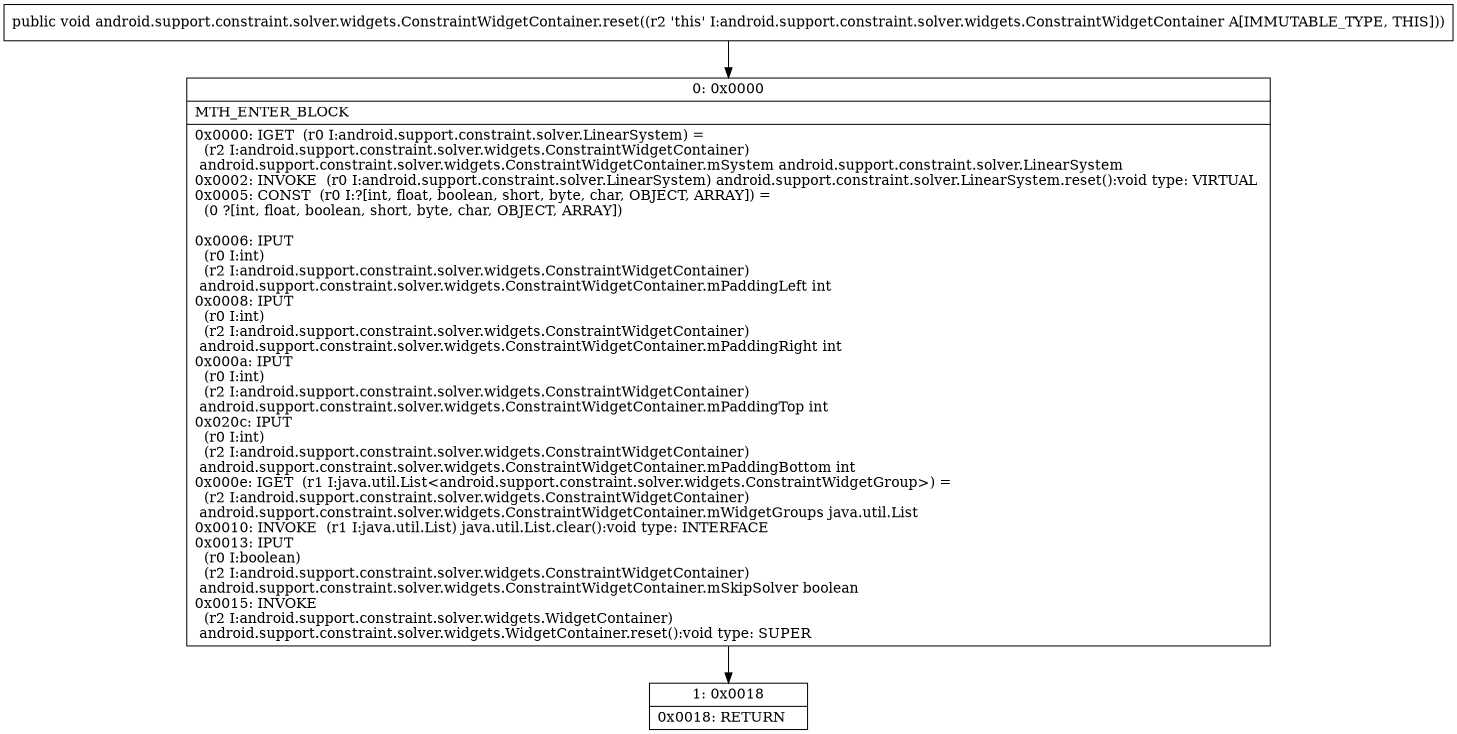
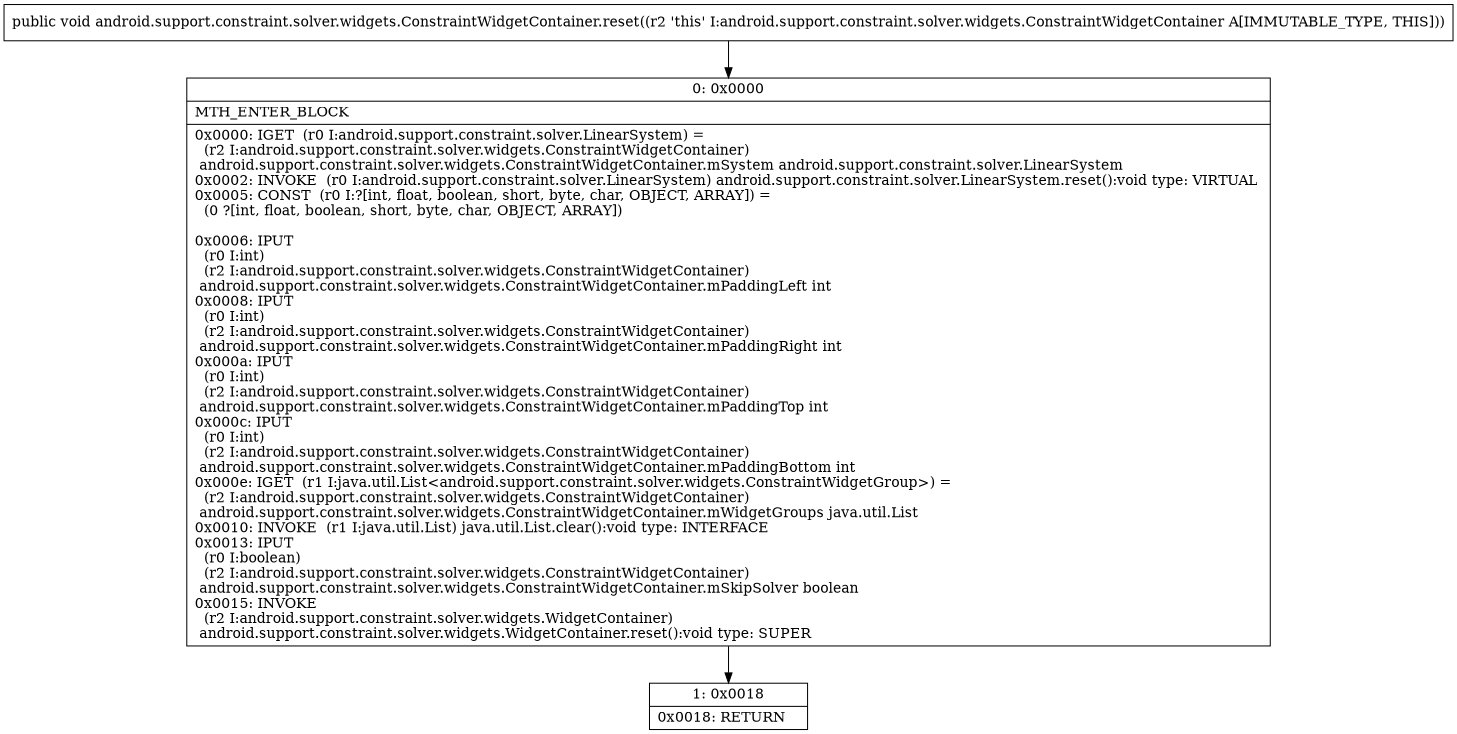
node "0: 0x0000": text "0x020c: IPUT" -> "0x000c: IPUT"
